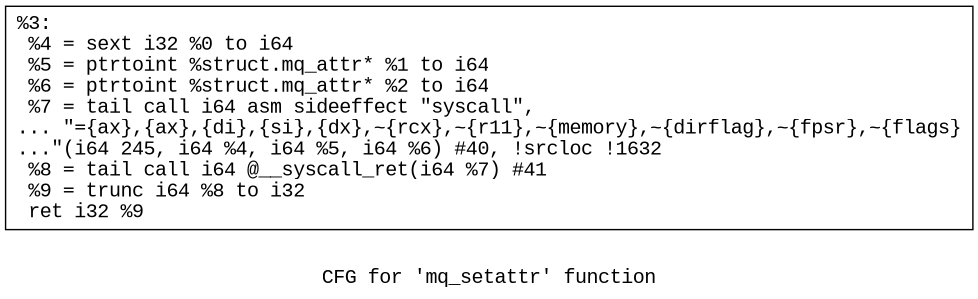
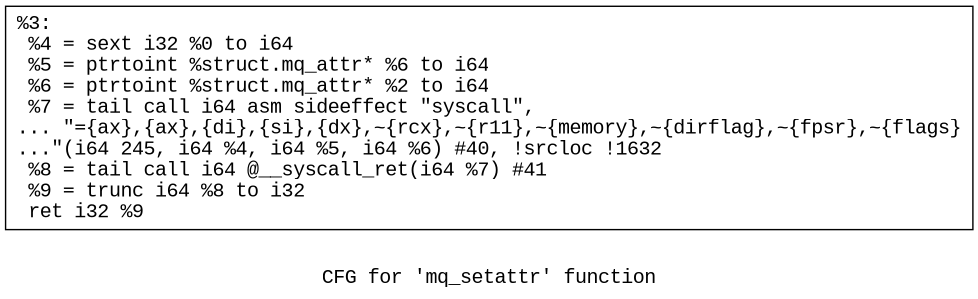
node "%3:": text "%5 = ptrtoint %struct.mq_attr* %1 to i64" -> "%5 = ptrtoint %struct.mq_attr* %6 to i64"
